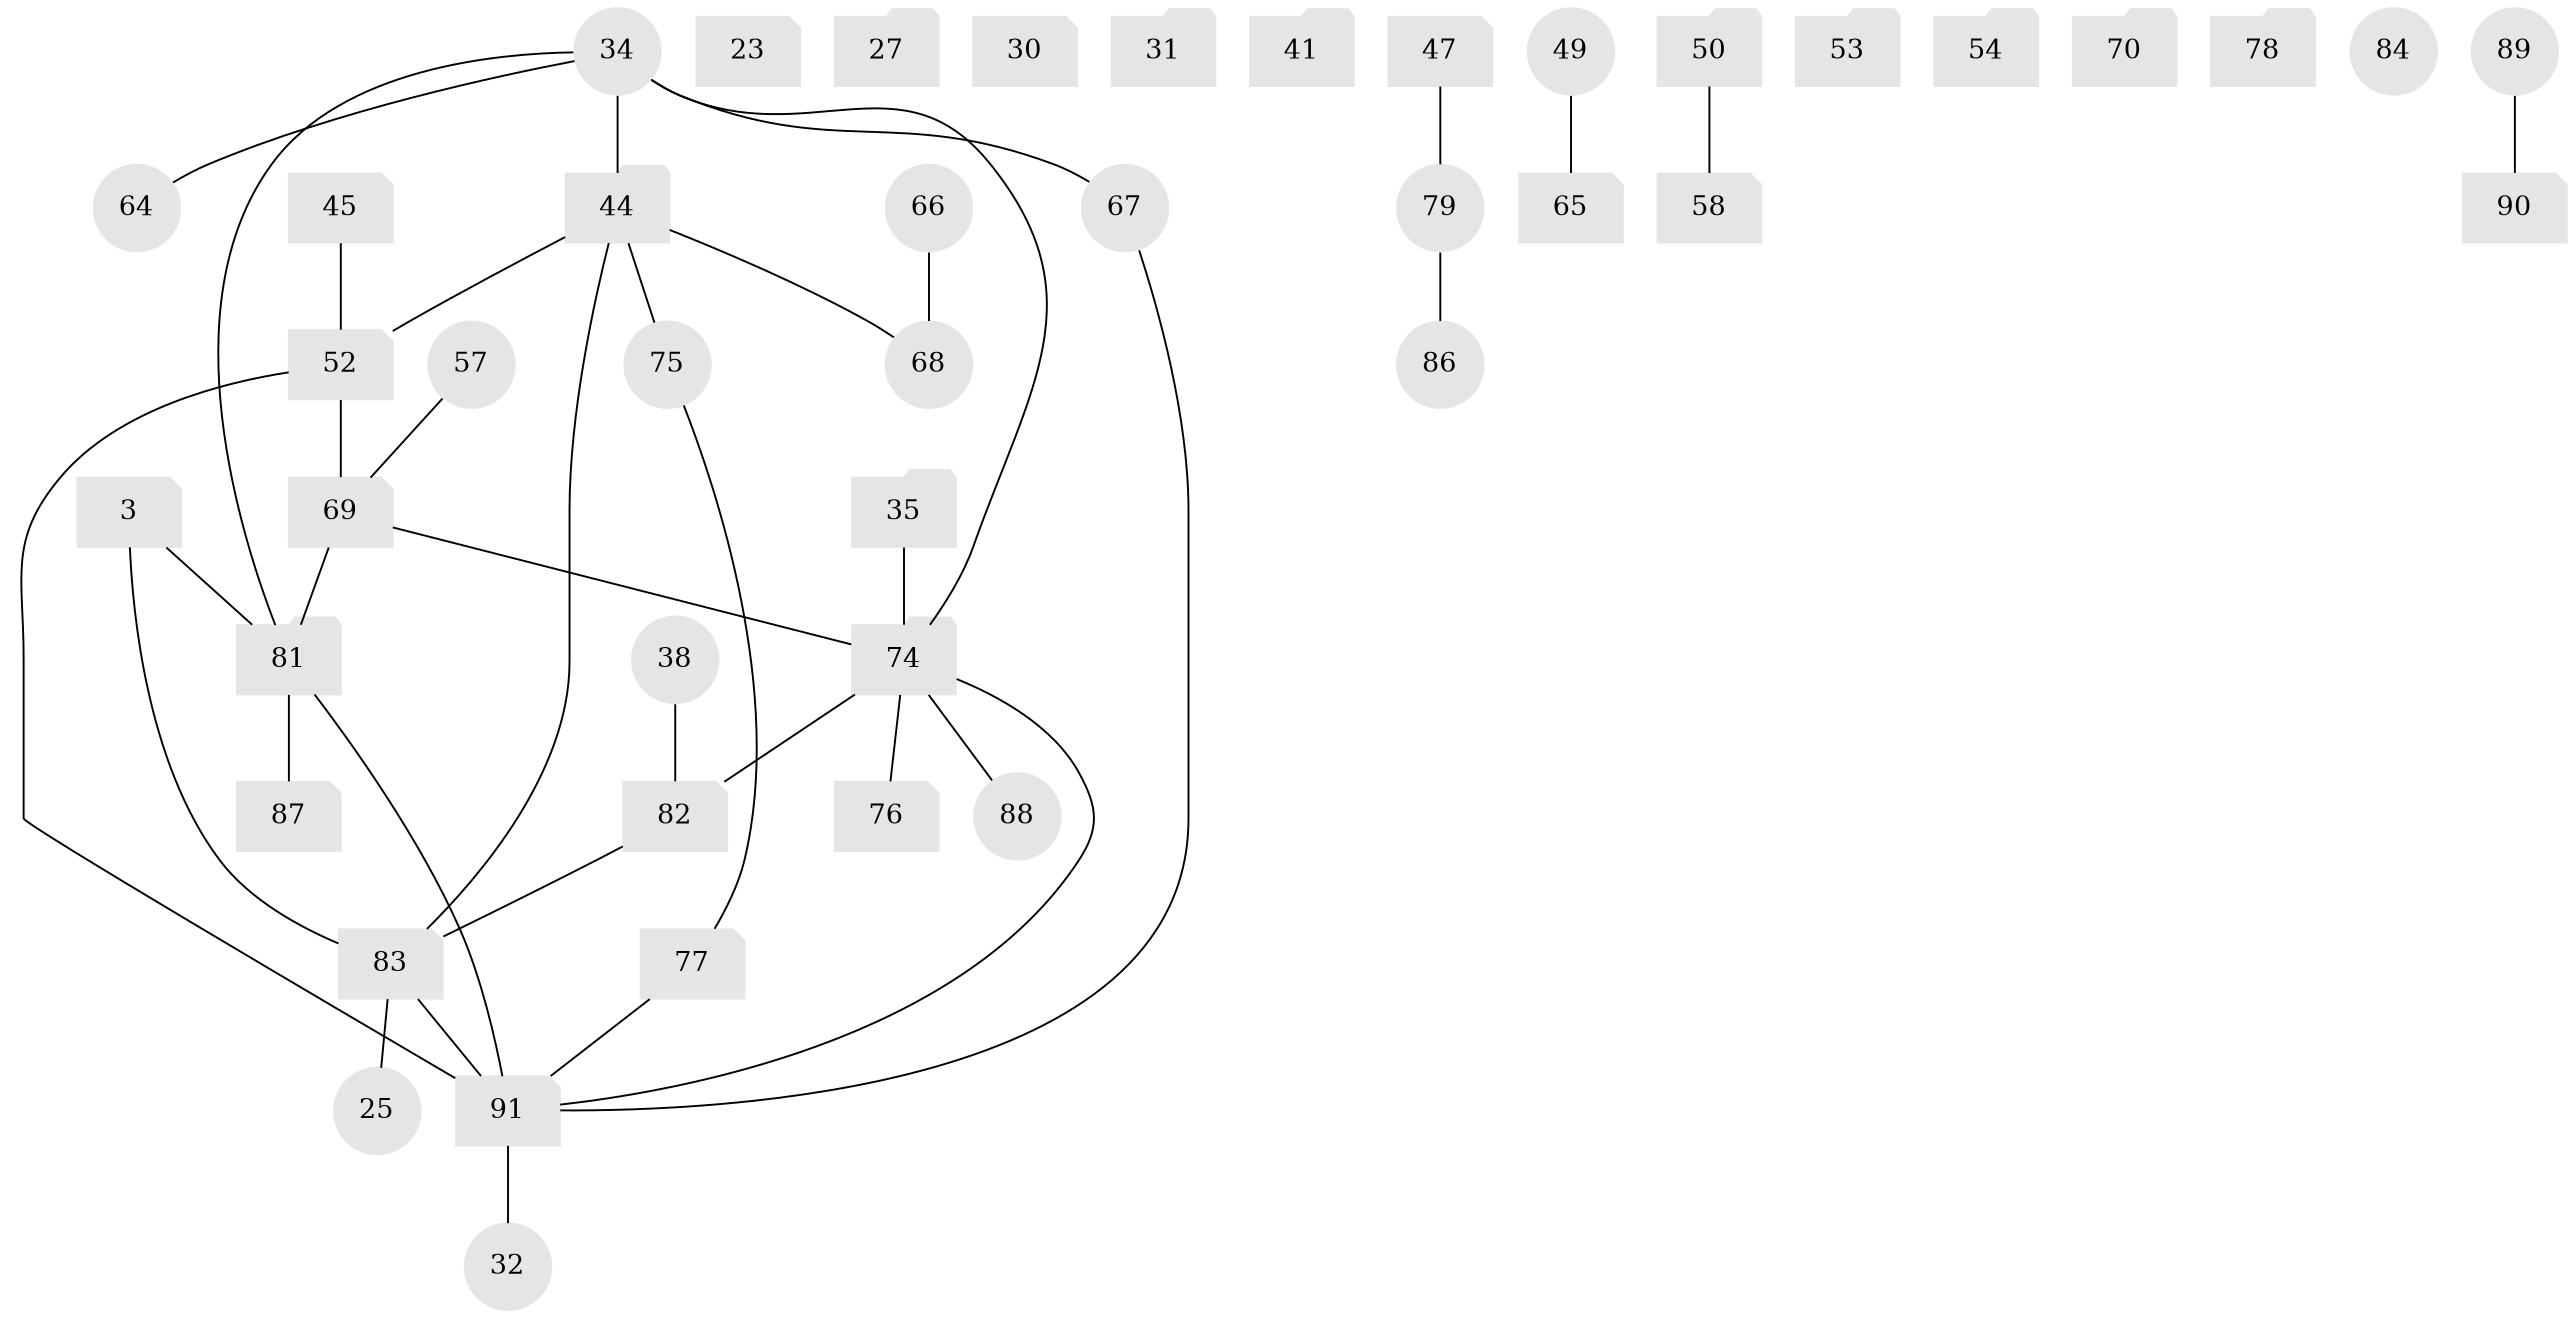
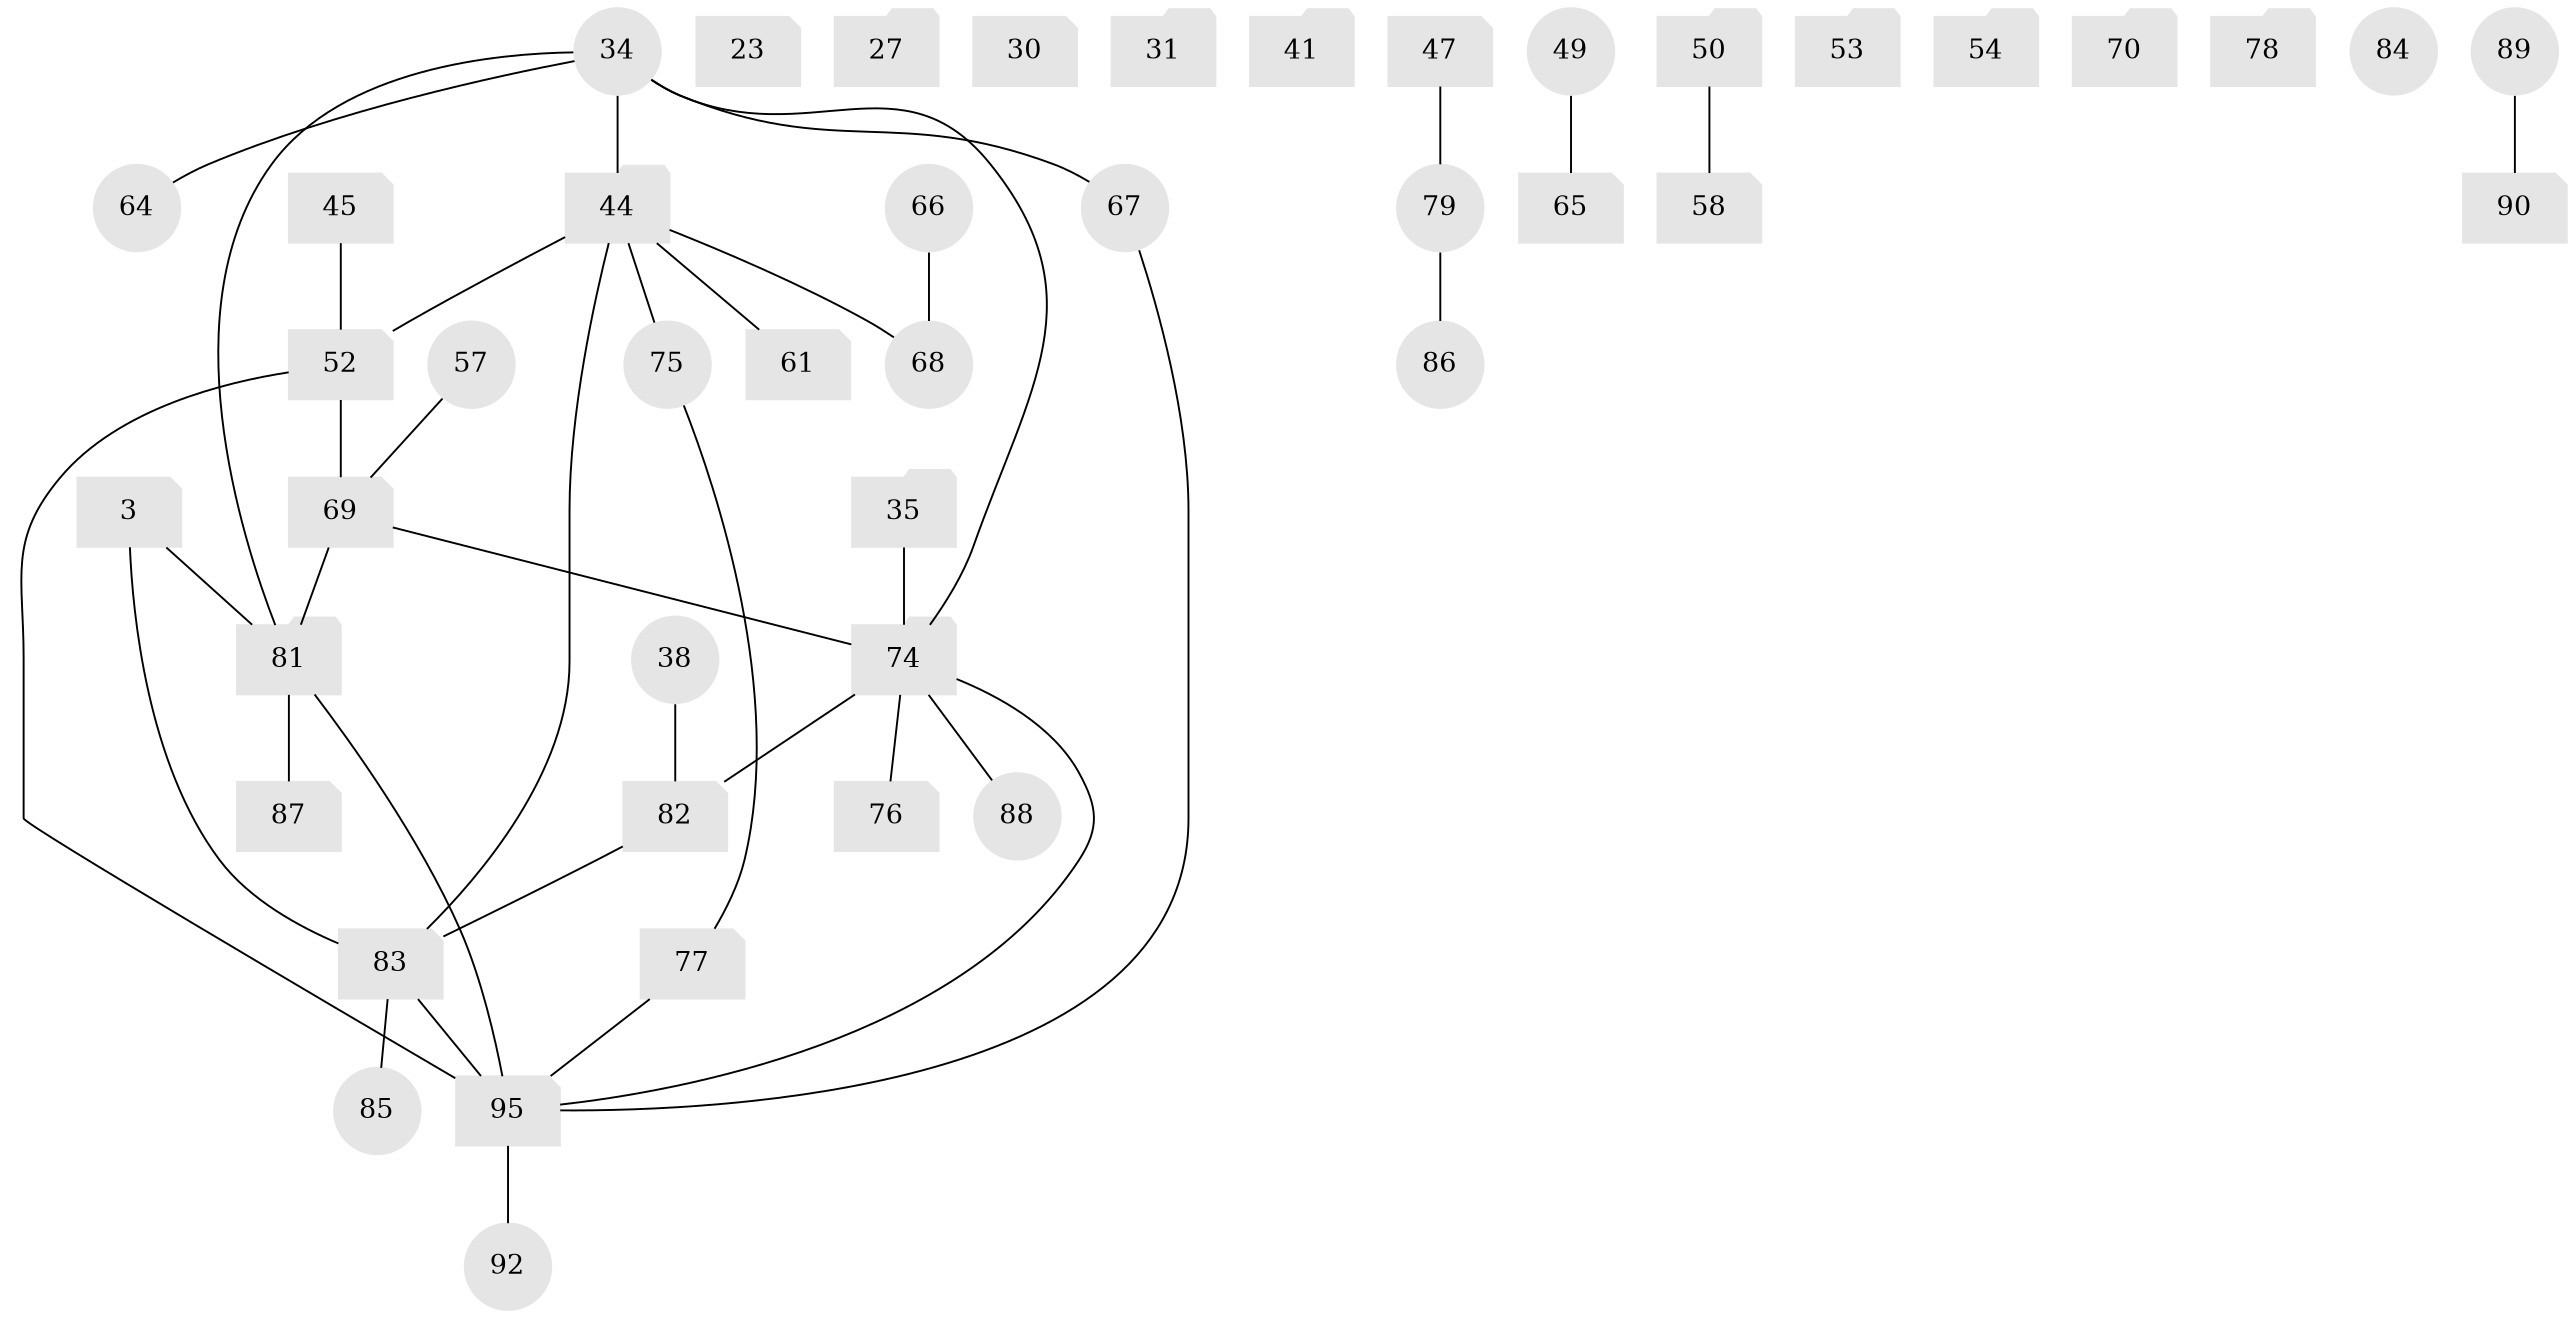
node "61": added
node "25": label "25" -> "85"
node "91": label "91" -> "95"
node "32": label "32" -> "92"
